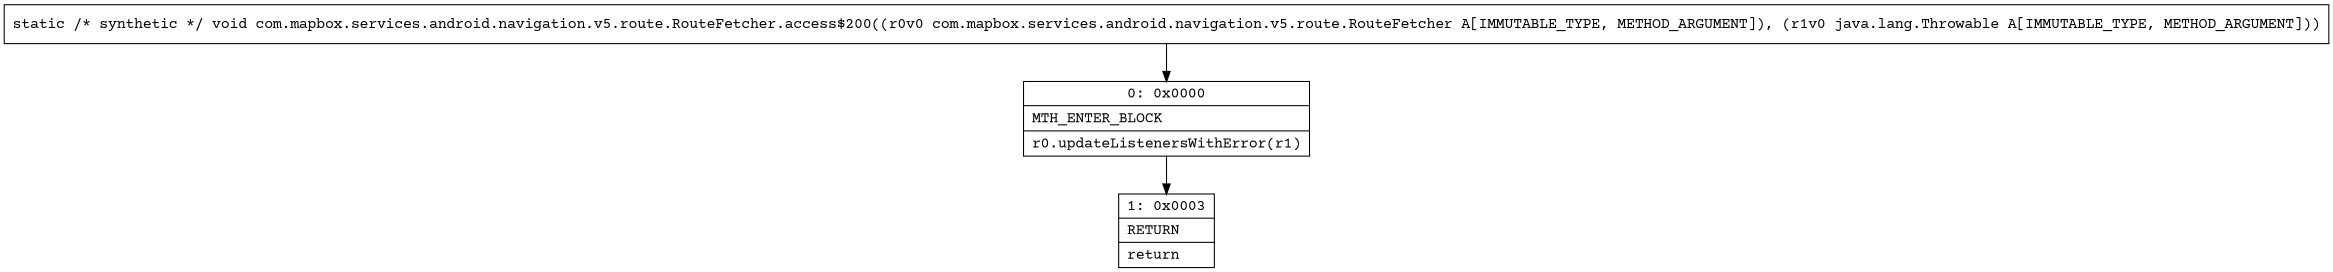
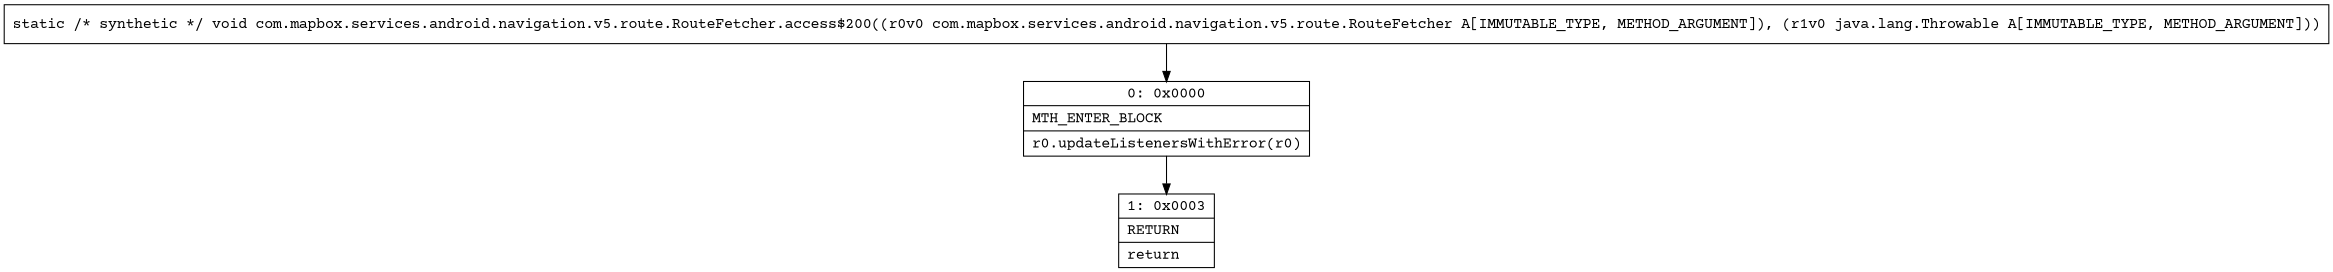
node "0: 0x0000": text "r0.updateListenersWithError(r1)" -> "r0.updateListenersWithError(r0)"
